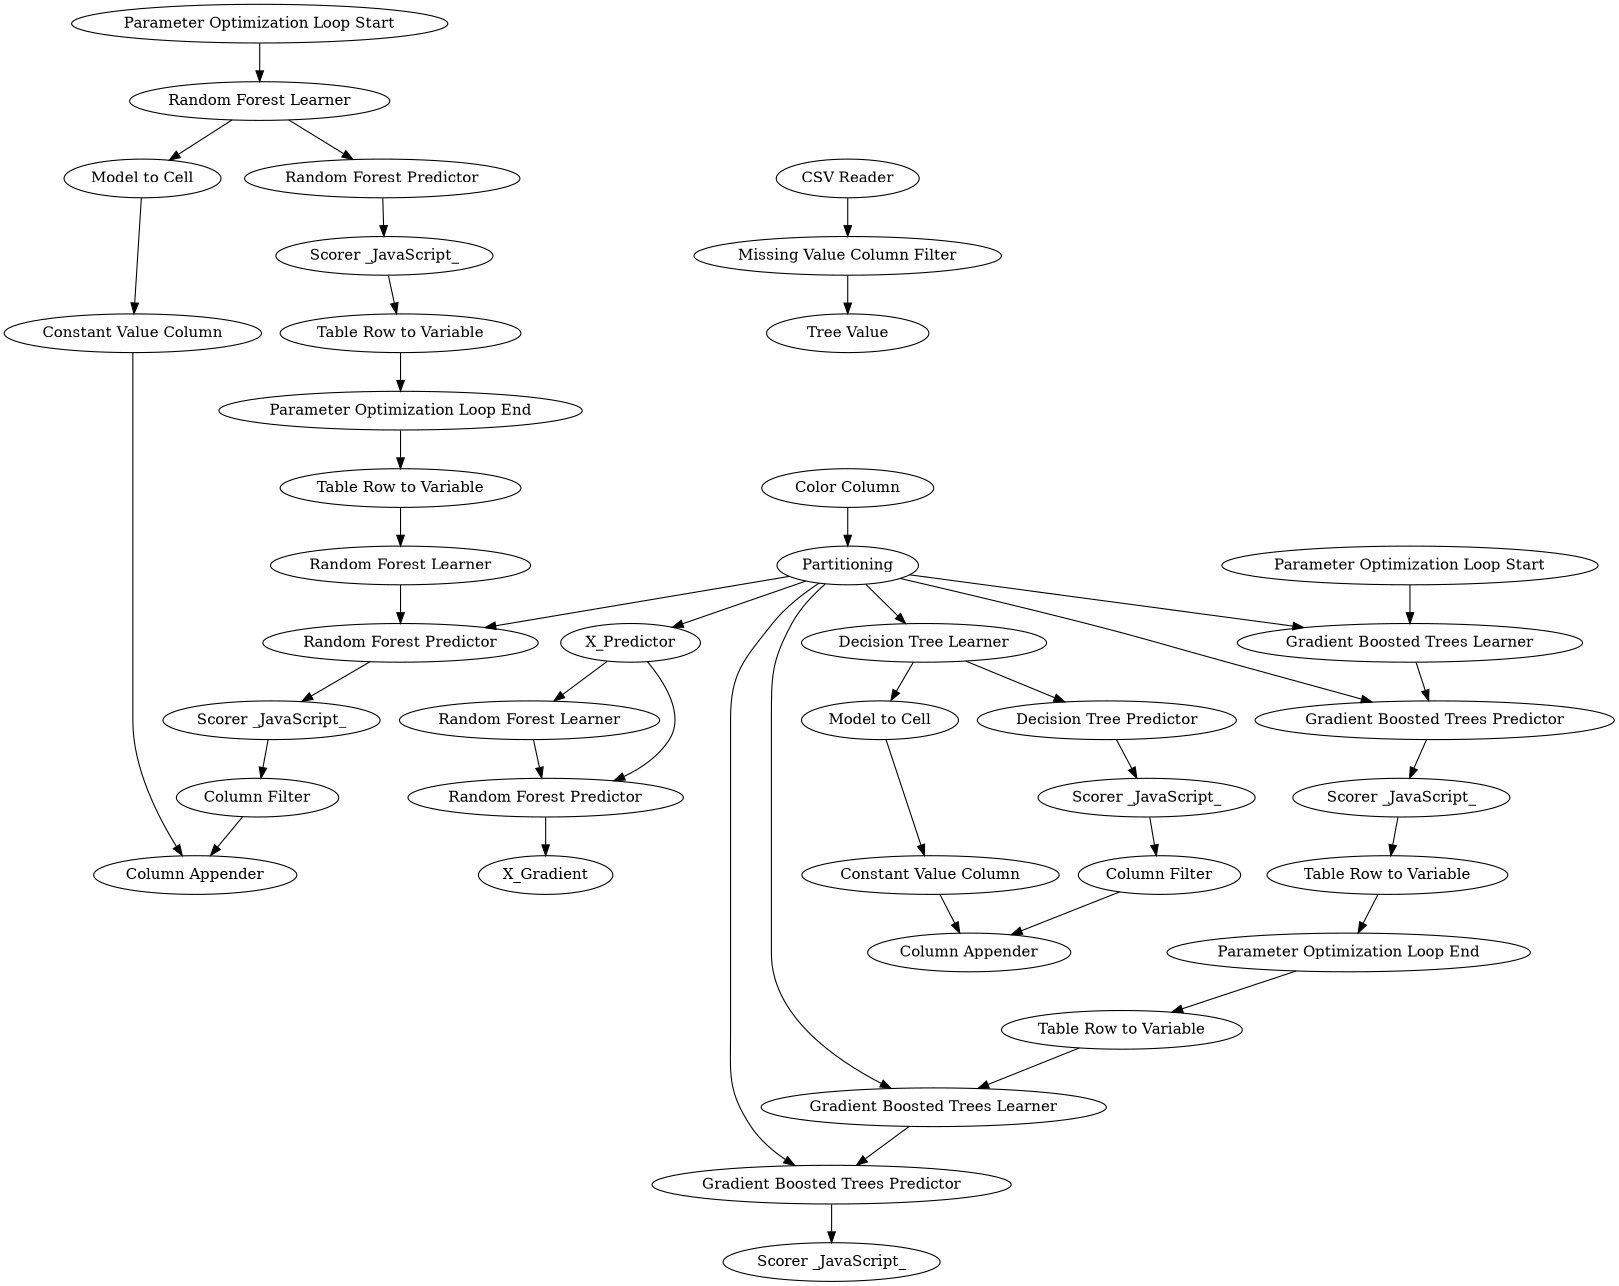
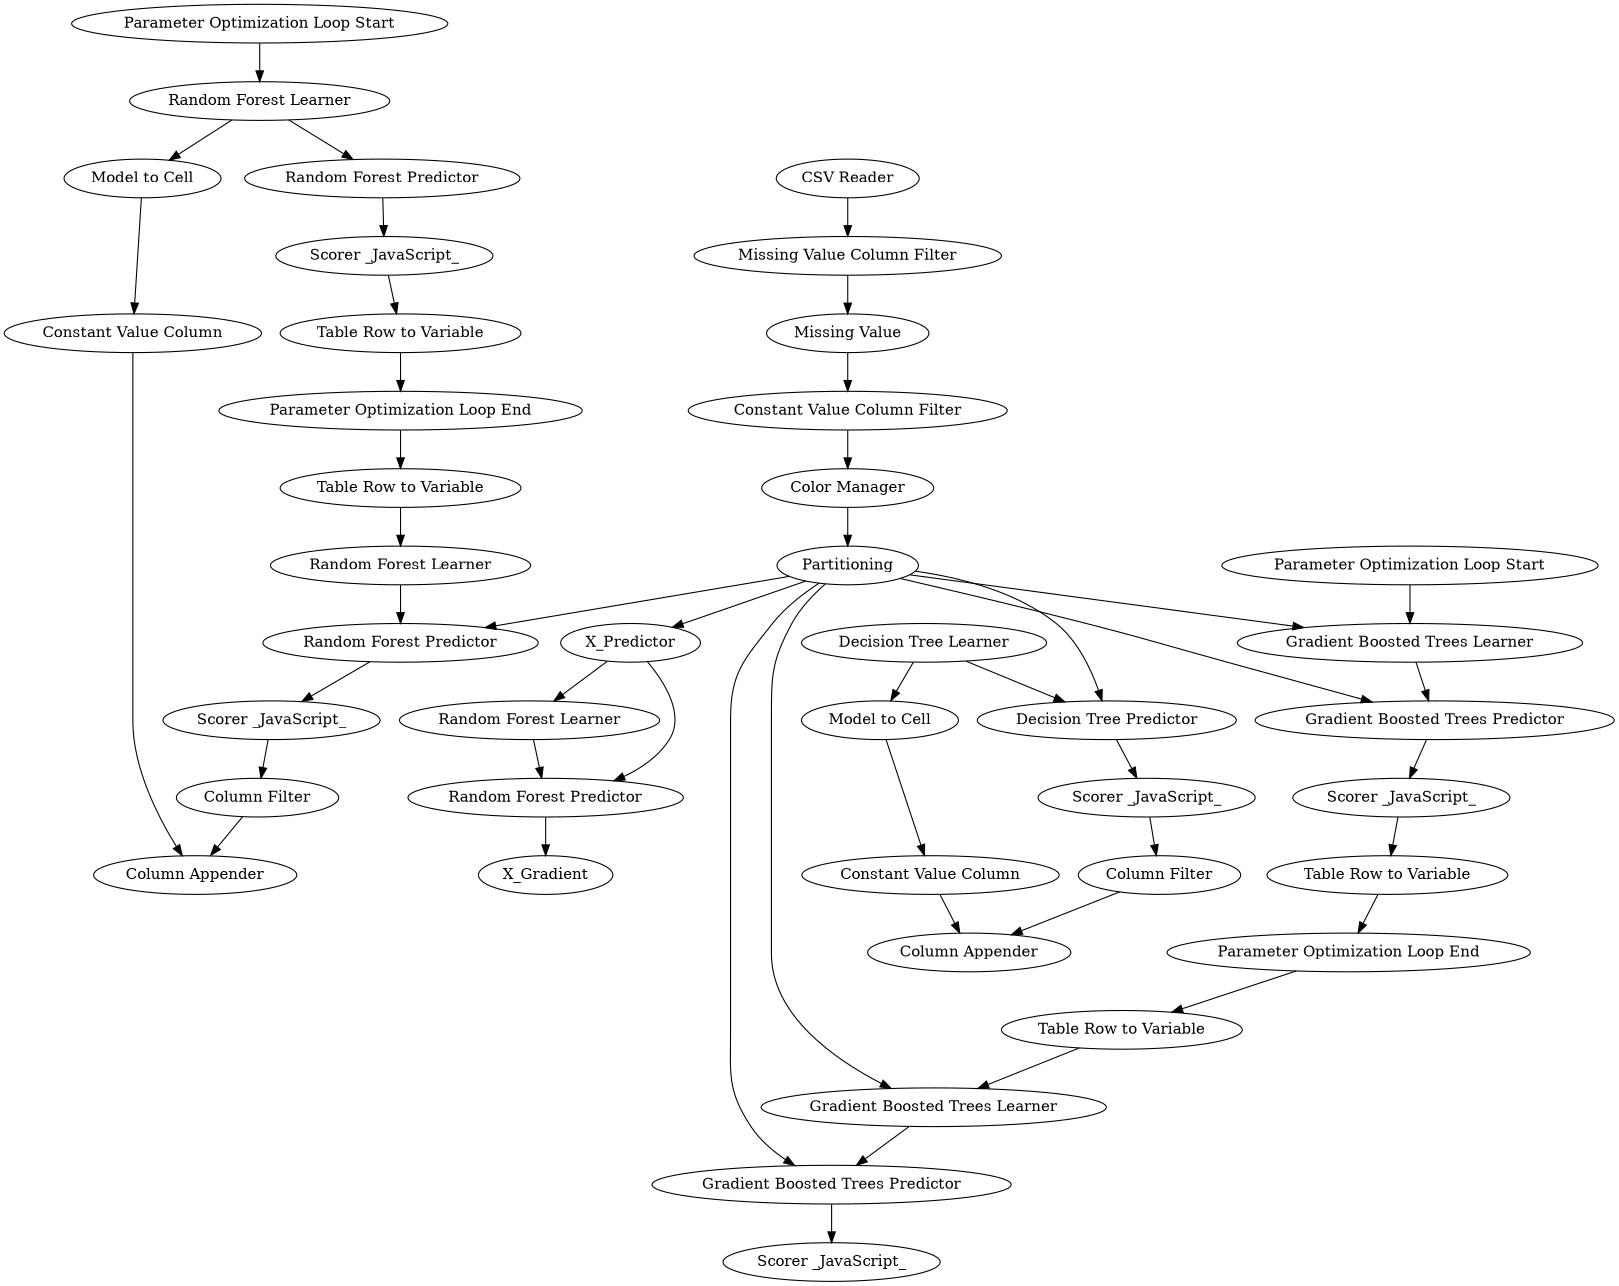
node "Tree Value": label "Tree Value" -> "Missing Value"
node "Constant Value Column Filter": added
node "Color Column": label "Color Column" -> "Color Manager"
edge "Partitioning" -> "Decision Tree Learner": now "Partitioning" -> "Decision Tree Predictor"
